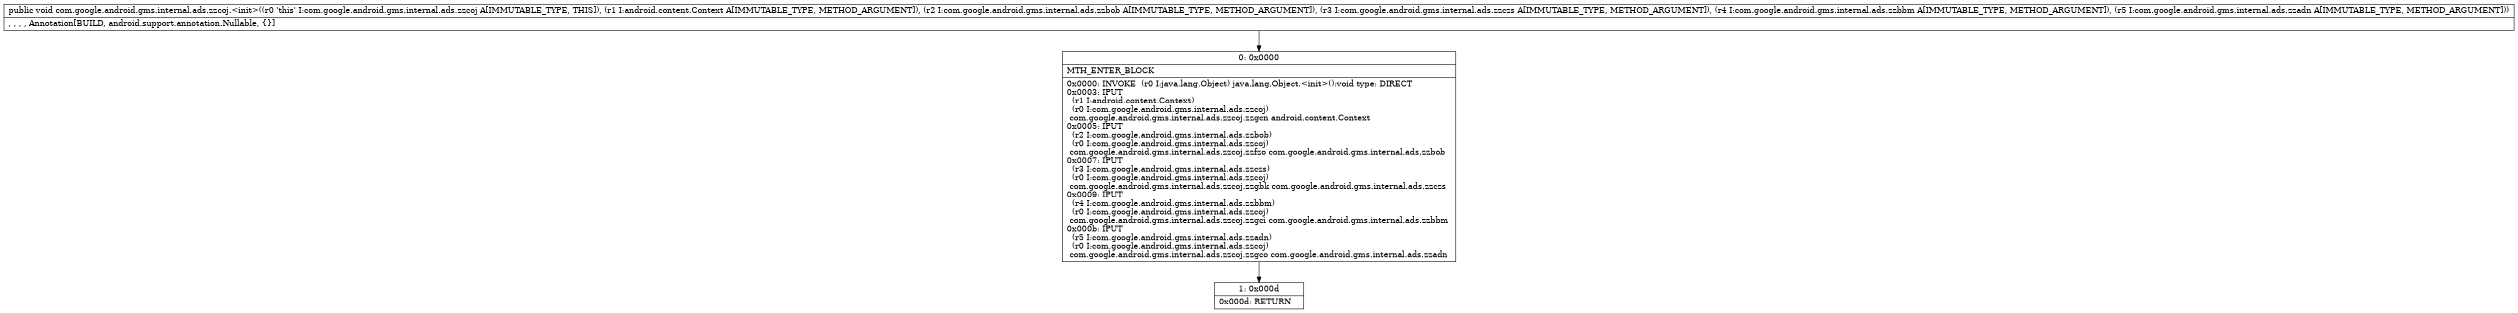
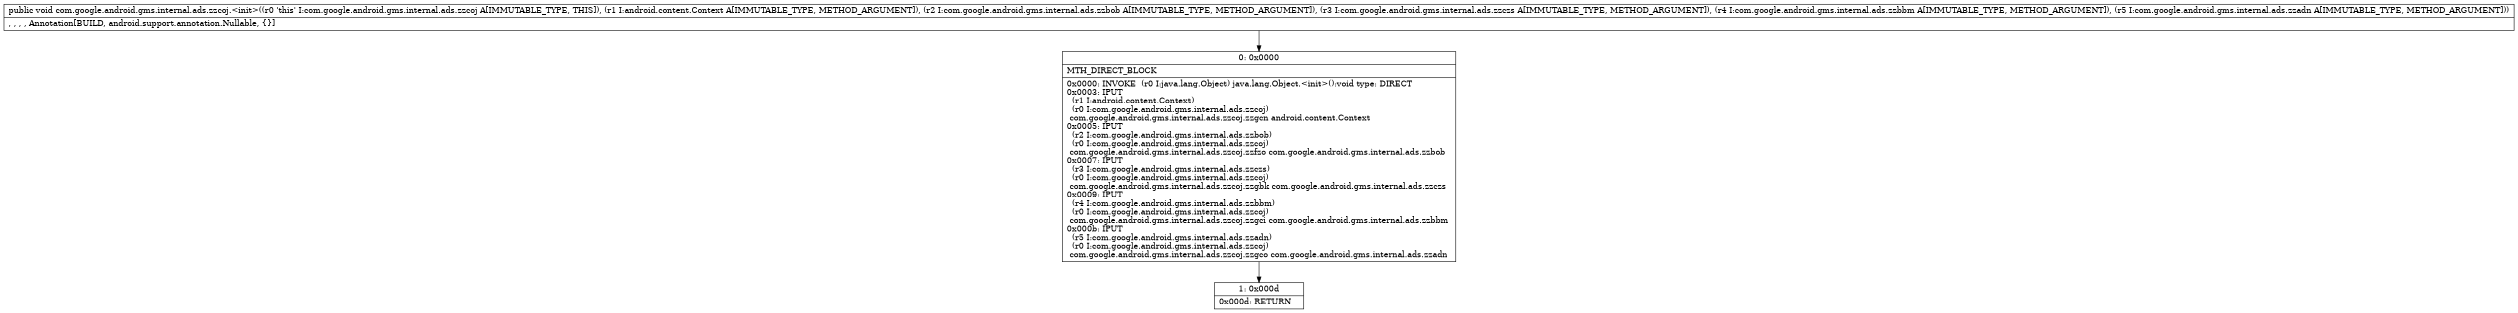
node "0: 0x0000": text "MTH_ENTER_BLOCK" -> "MTH_DIRECT_BLOCK"
